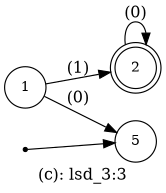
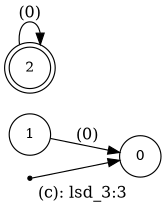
edge "1" -> "2": removed, label "(1)"
node "5": label "5" -> "0"
